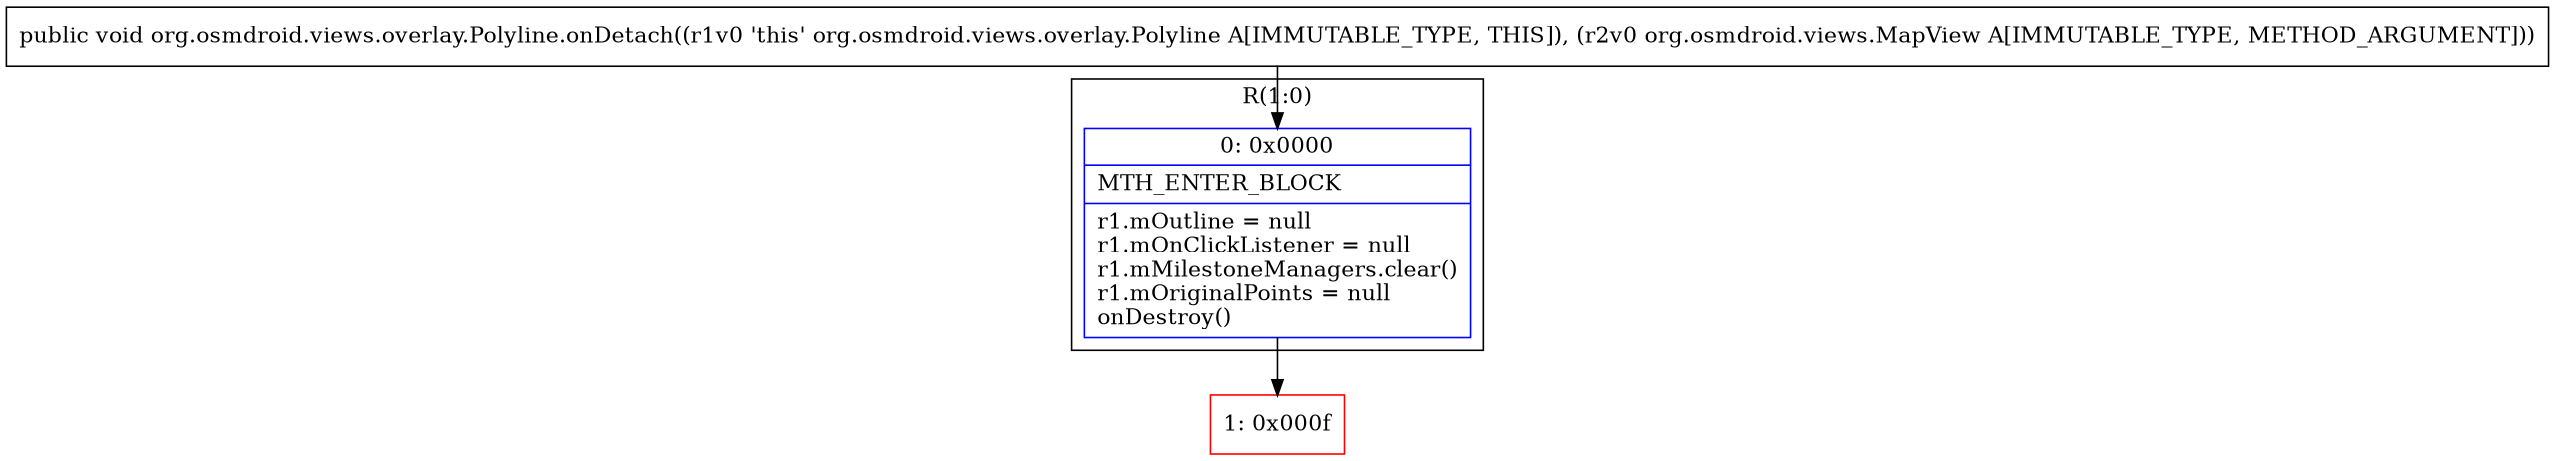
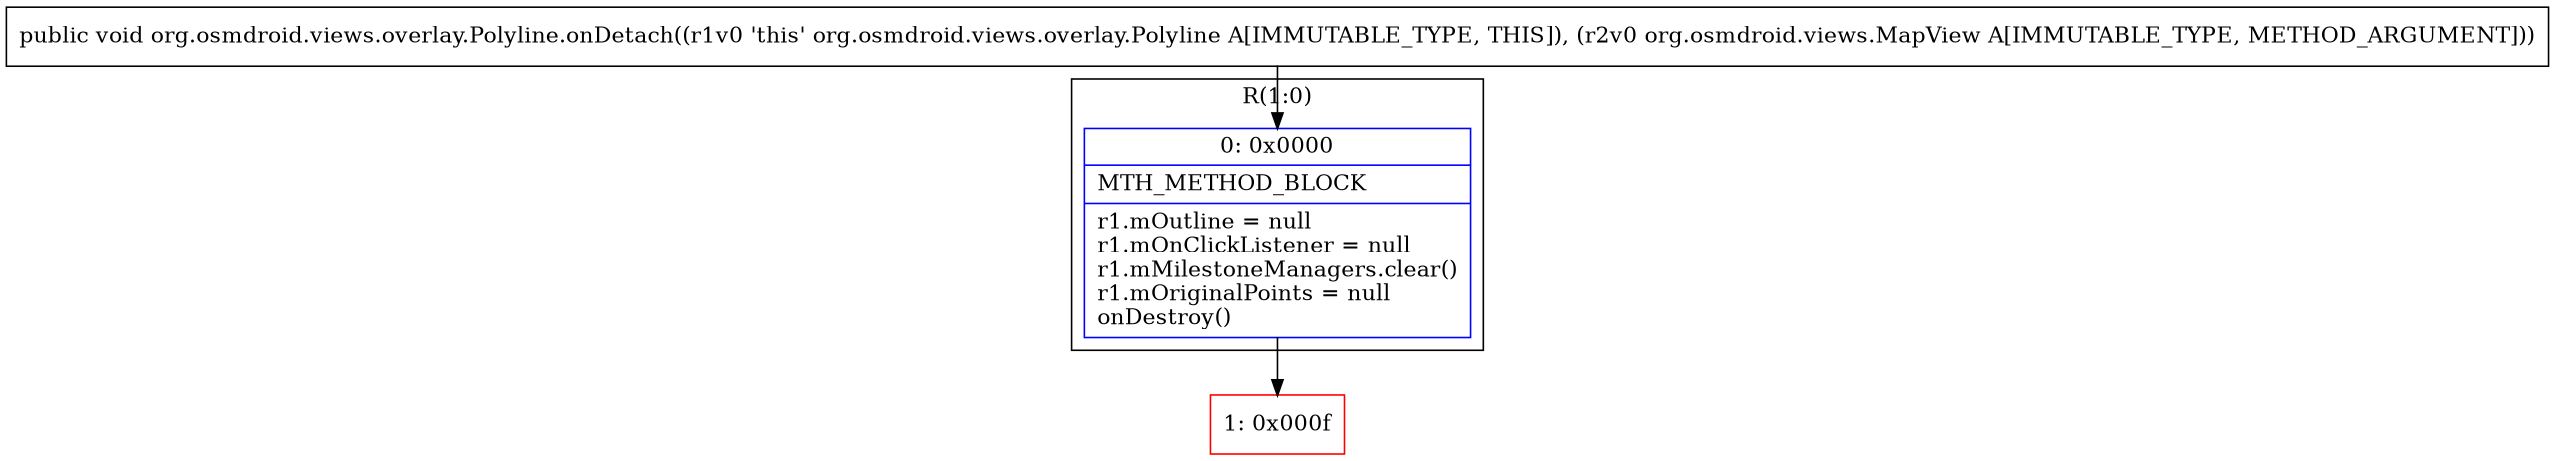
node "0: 0x0000": text "MTH_ENTER_BLOCK" -> "MTH_METHOD_BLOCK"
